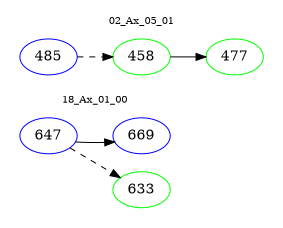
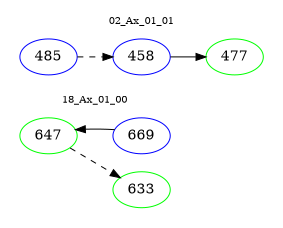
cluster "02_Ax_05_01": label "02_Ax_05_01" -> "02_Ax_01_01"
node "458": color green -> blue
node "647": color blue -> green
edge "647" -> "669": reversed
